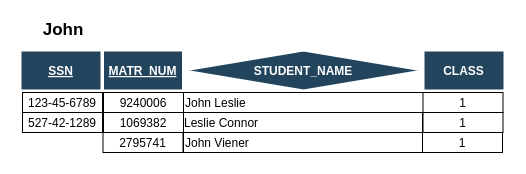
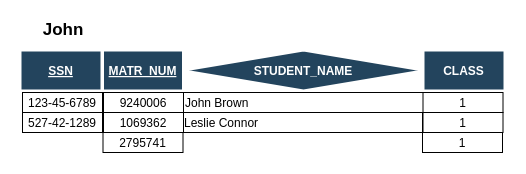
node "John Leslie": label "John Leslie" -> "John Brown"
node "1069382": label "1069382" -> "1069362"
node "John Viener": removed
